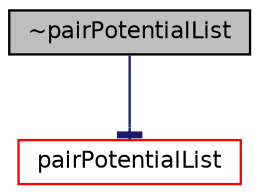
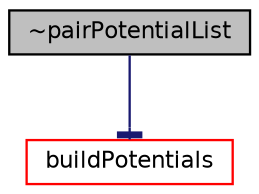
node "pairPotentialList": label "pairPotentialList" -> "buildPotentials"
